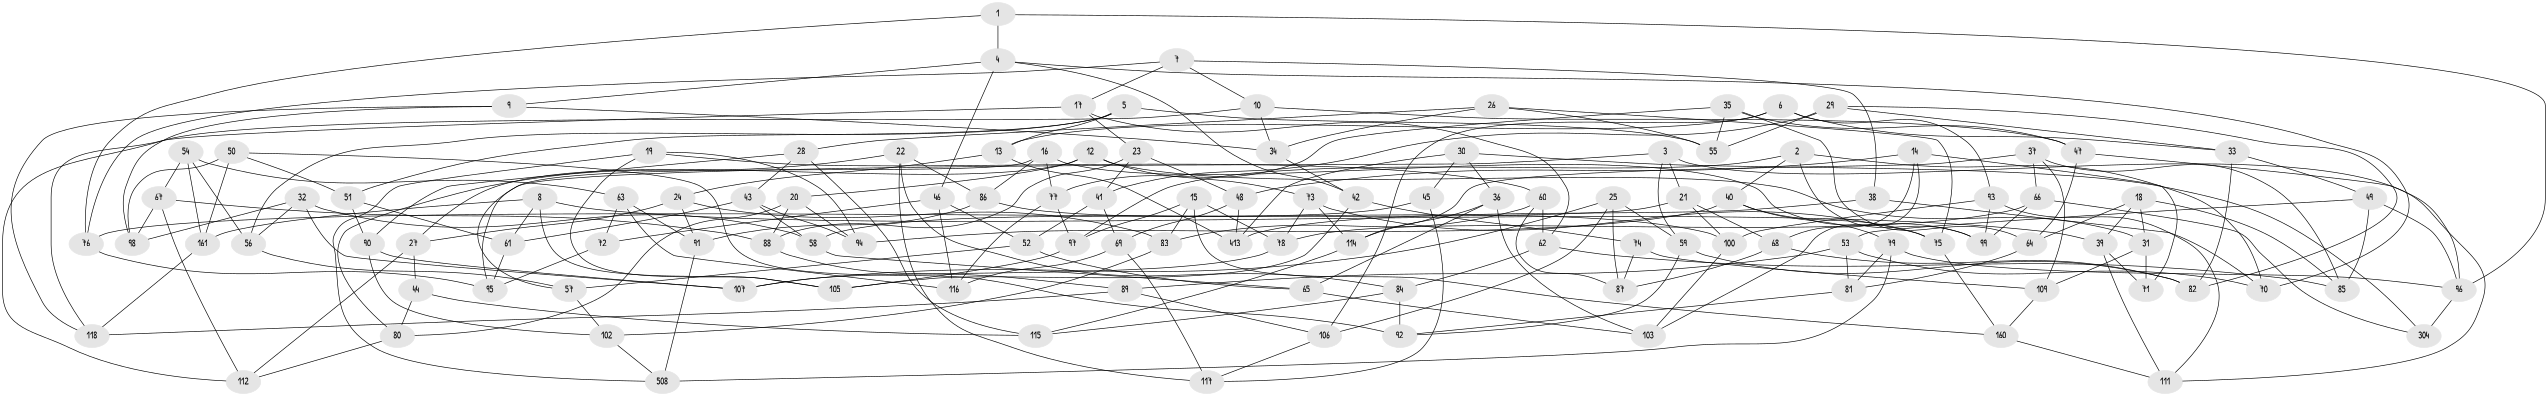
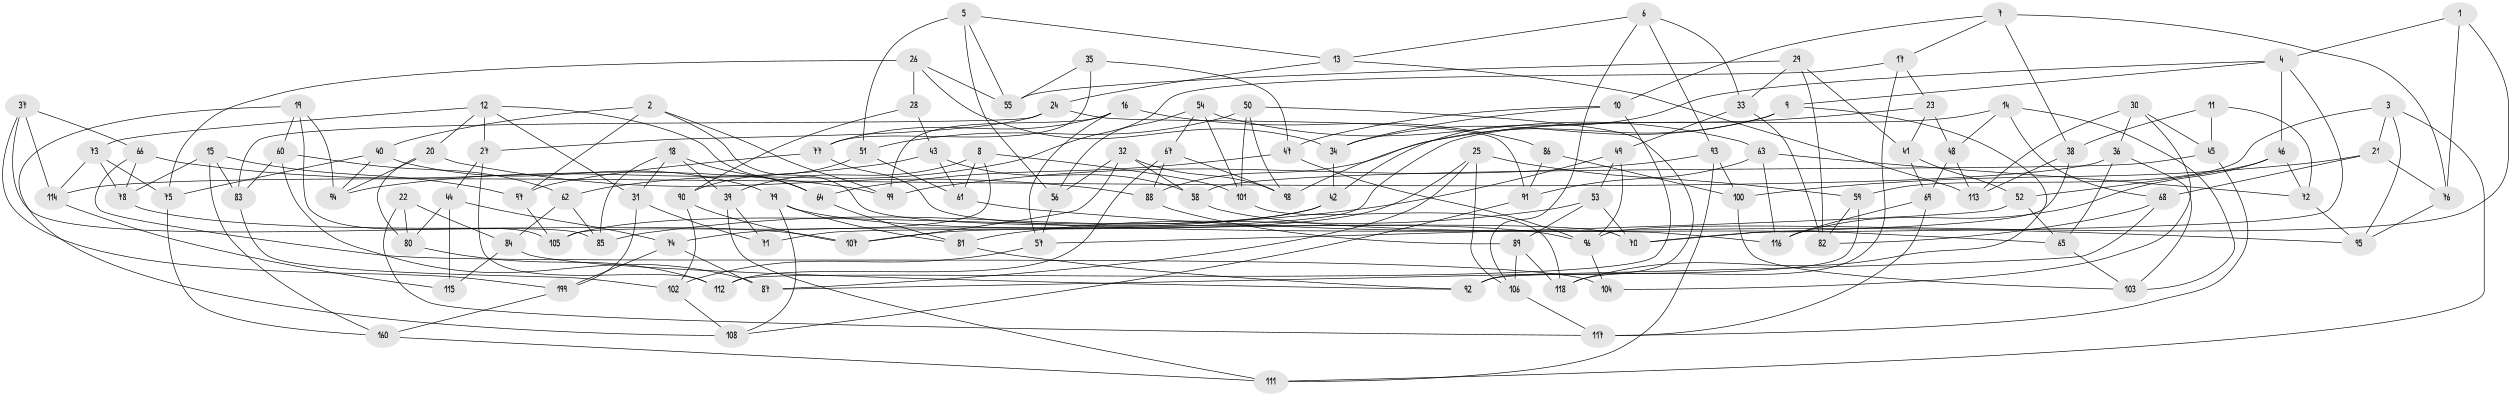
node "11": added
edge "22" -- "86": removed
edge "35" -- "64": now "12" -- "64"
edge "44" -- "74": added
node "161": label "161" -> "101"
node "413": label "413" -> "113"
edge "28" -- "115": removed
node "109": label "109" -> "199"
node "304": label "304" -> "104"
node "508": label "508" -> "108"
